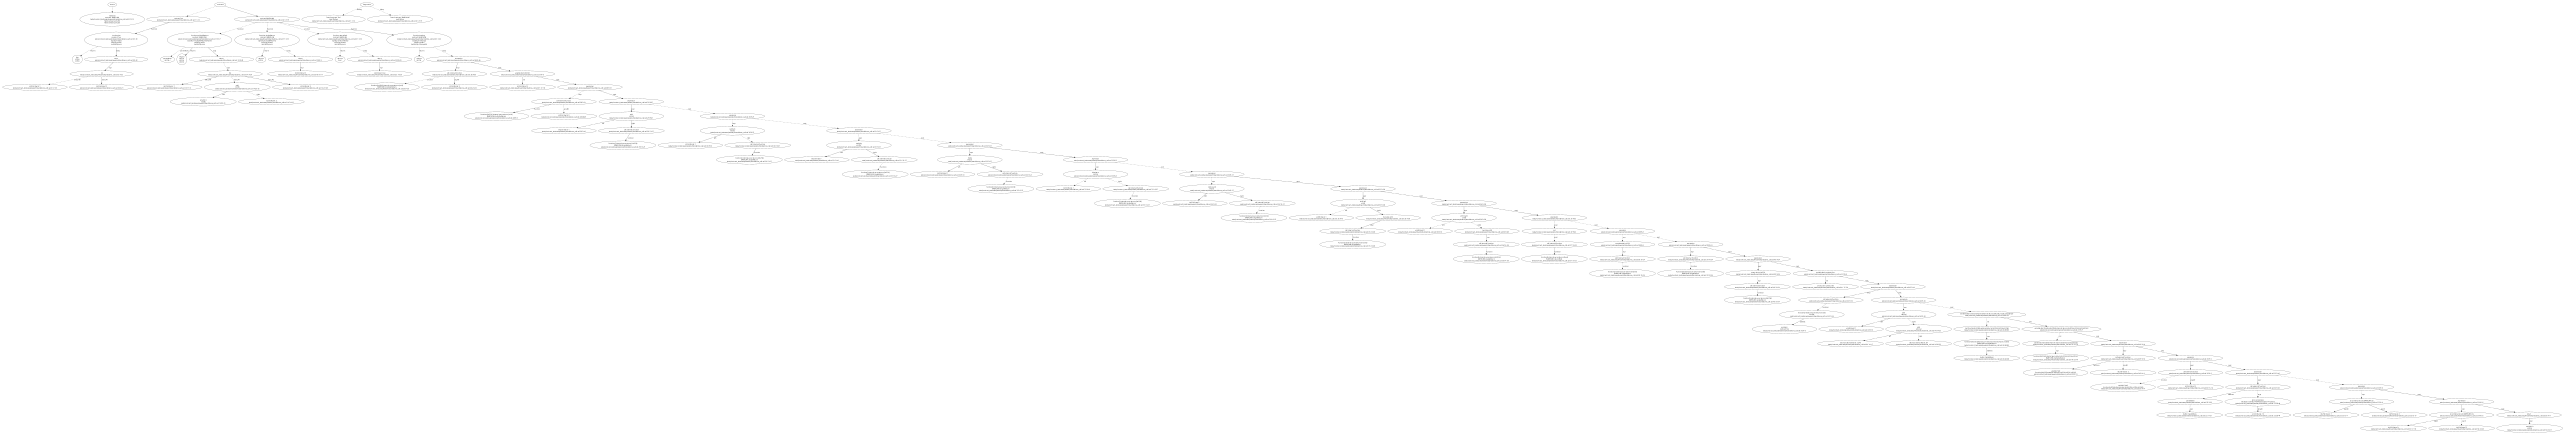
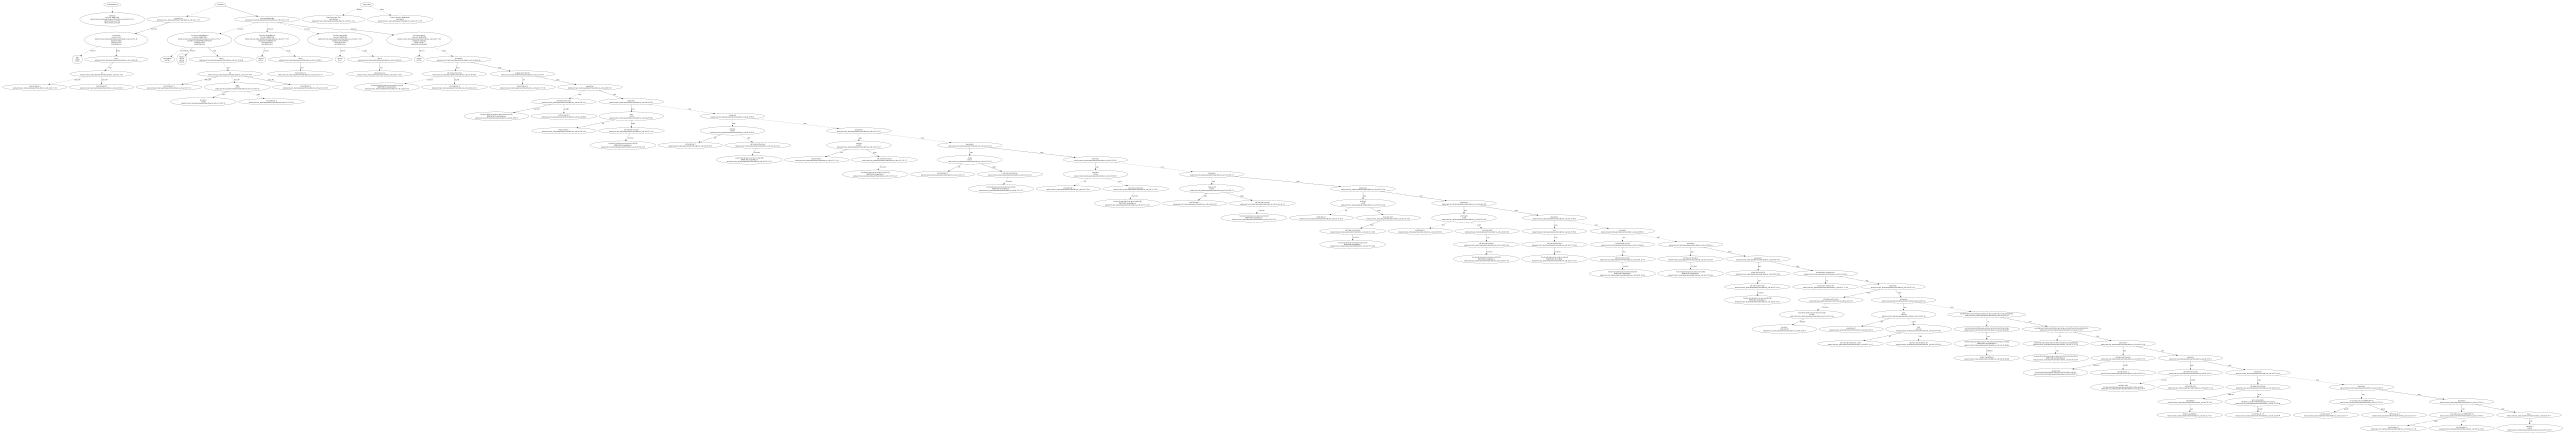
node "structs": label "structs" -> "multipleRetuns"
